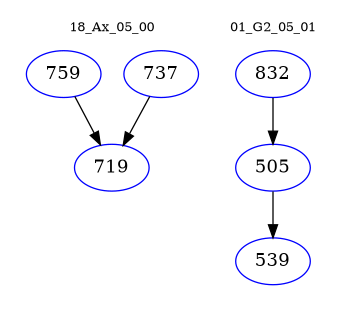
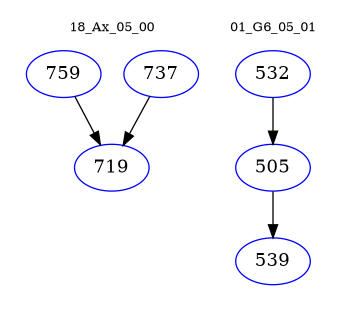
cluster "01_G2_05_01": label "01_G2_05_01" -> "01_G6_05_01"
node "832": label "832" -> "532"
